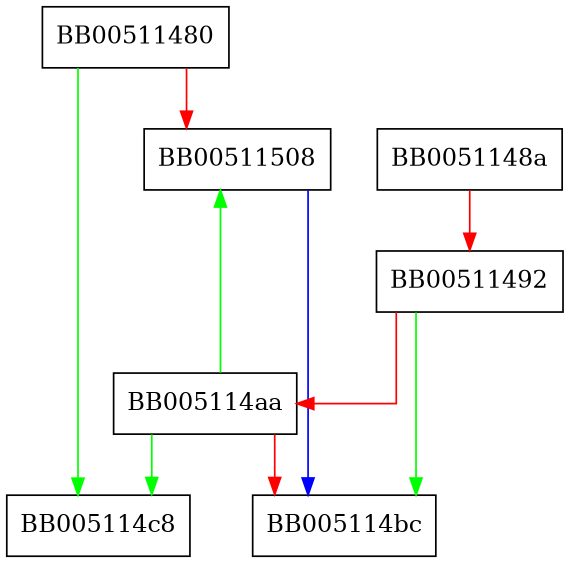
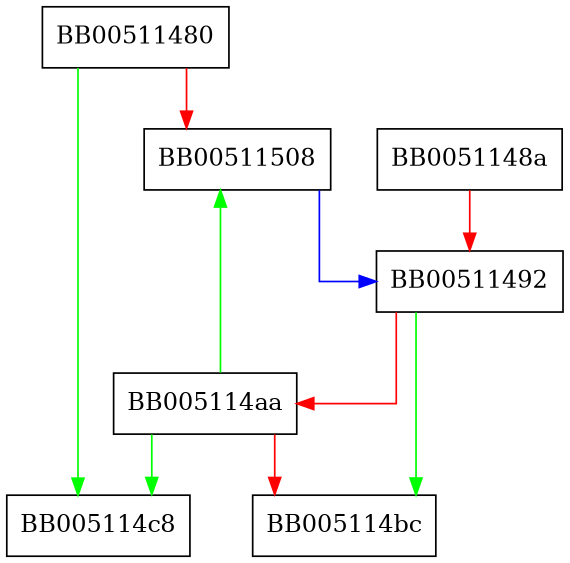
edge "BB00511508" -> "BB005114bc": now "BB00511508" -> "BB00511492"
